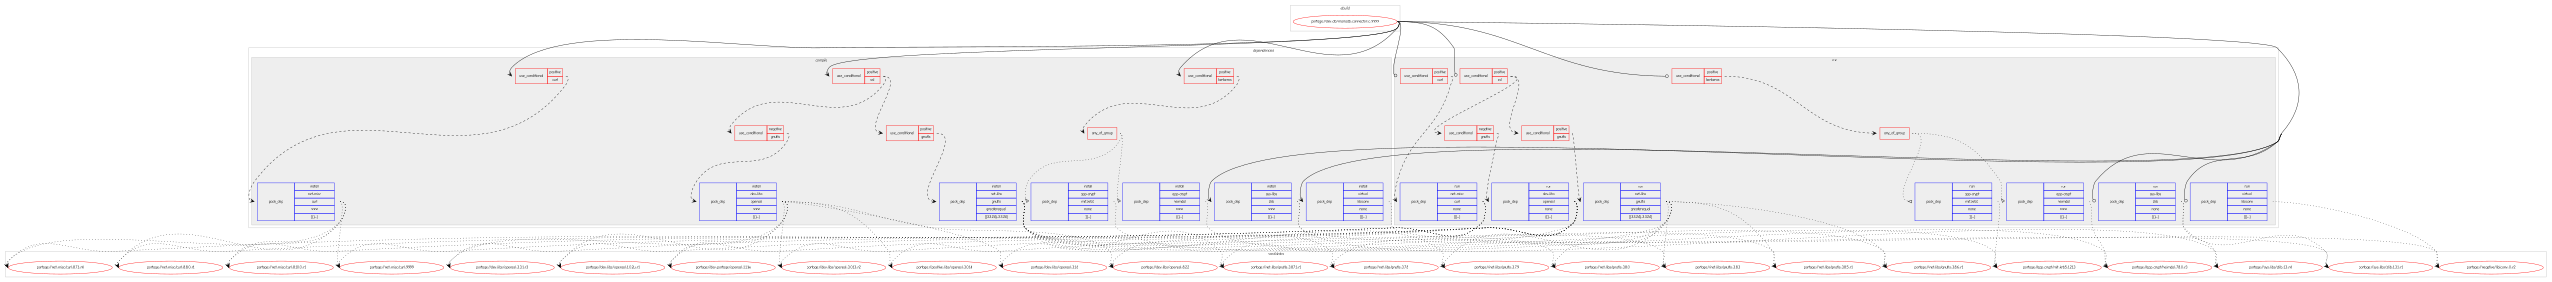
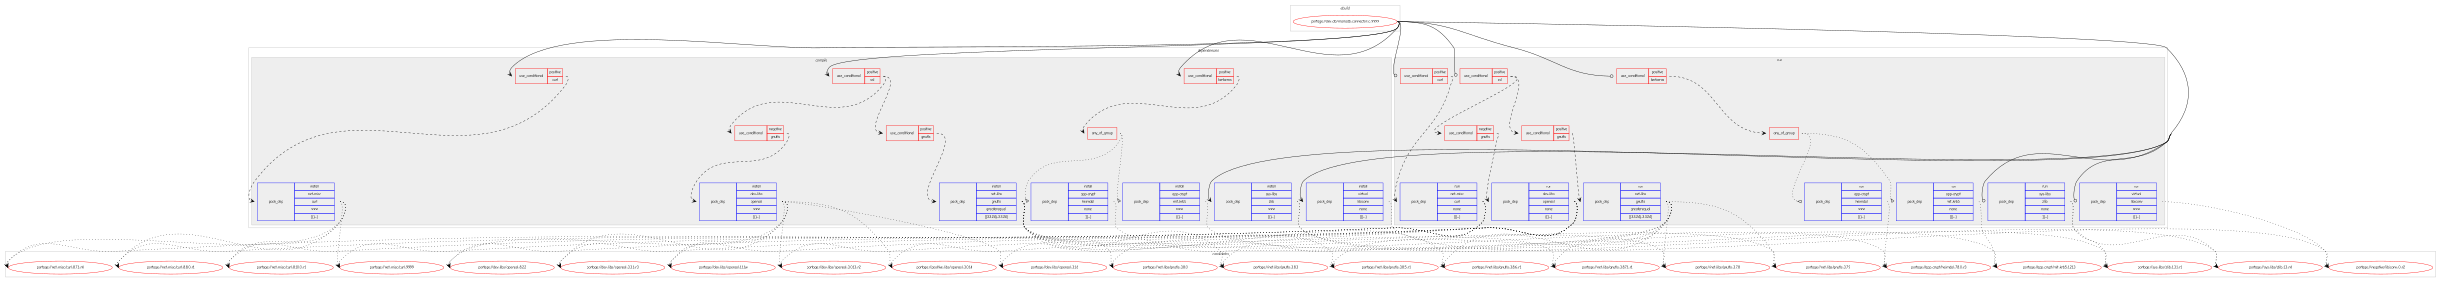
node "portage://dev-libs/openssl-1.0.2u-r1": removed
node "portage://dev-portage/openssl-1.1.1w": label "portage://dev-portage/openssl-1.1.1w" -> "portage://dev-libs/openssl-1.1.1w"
